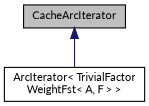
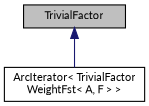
node "CacheArcIterator": label "CacheArcIterator" -> "TrivialFactor"
